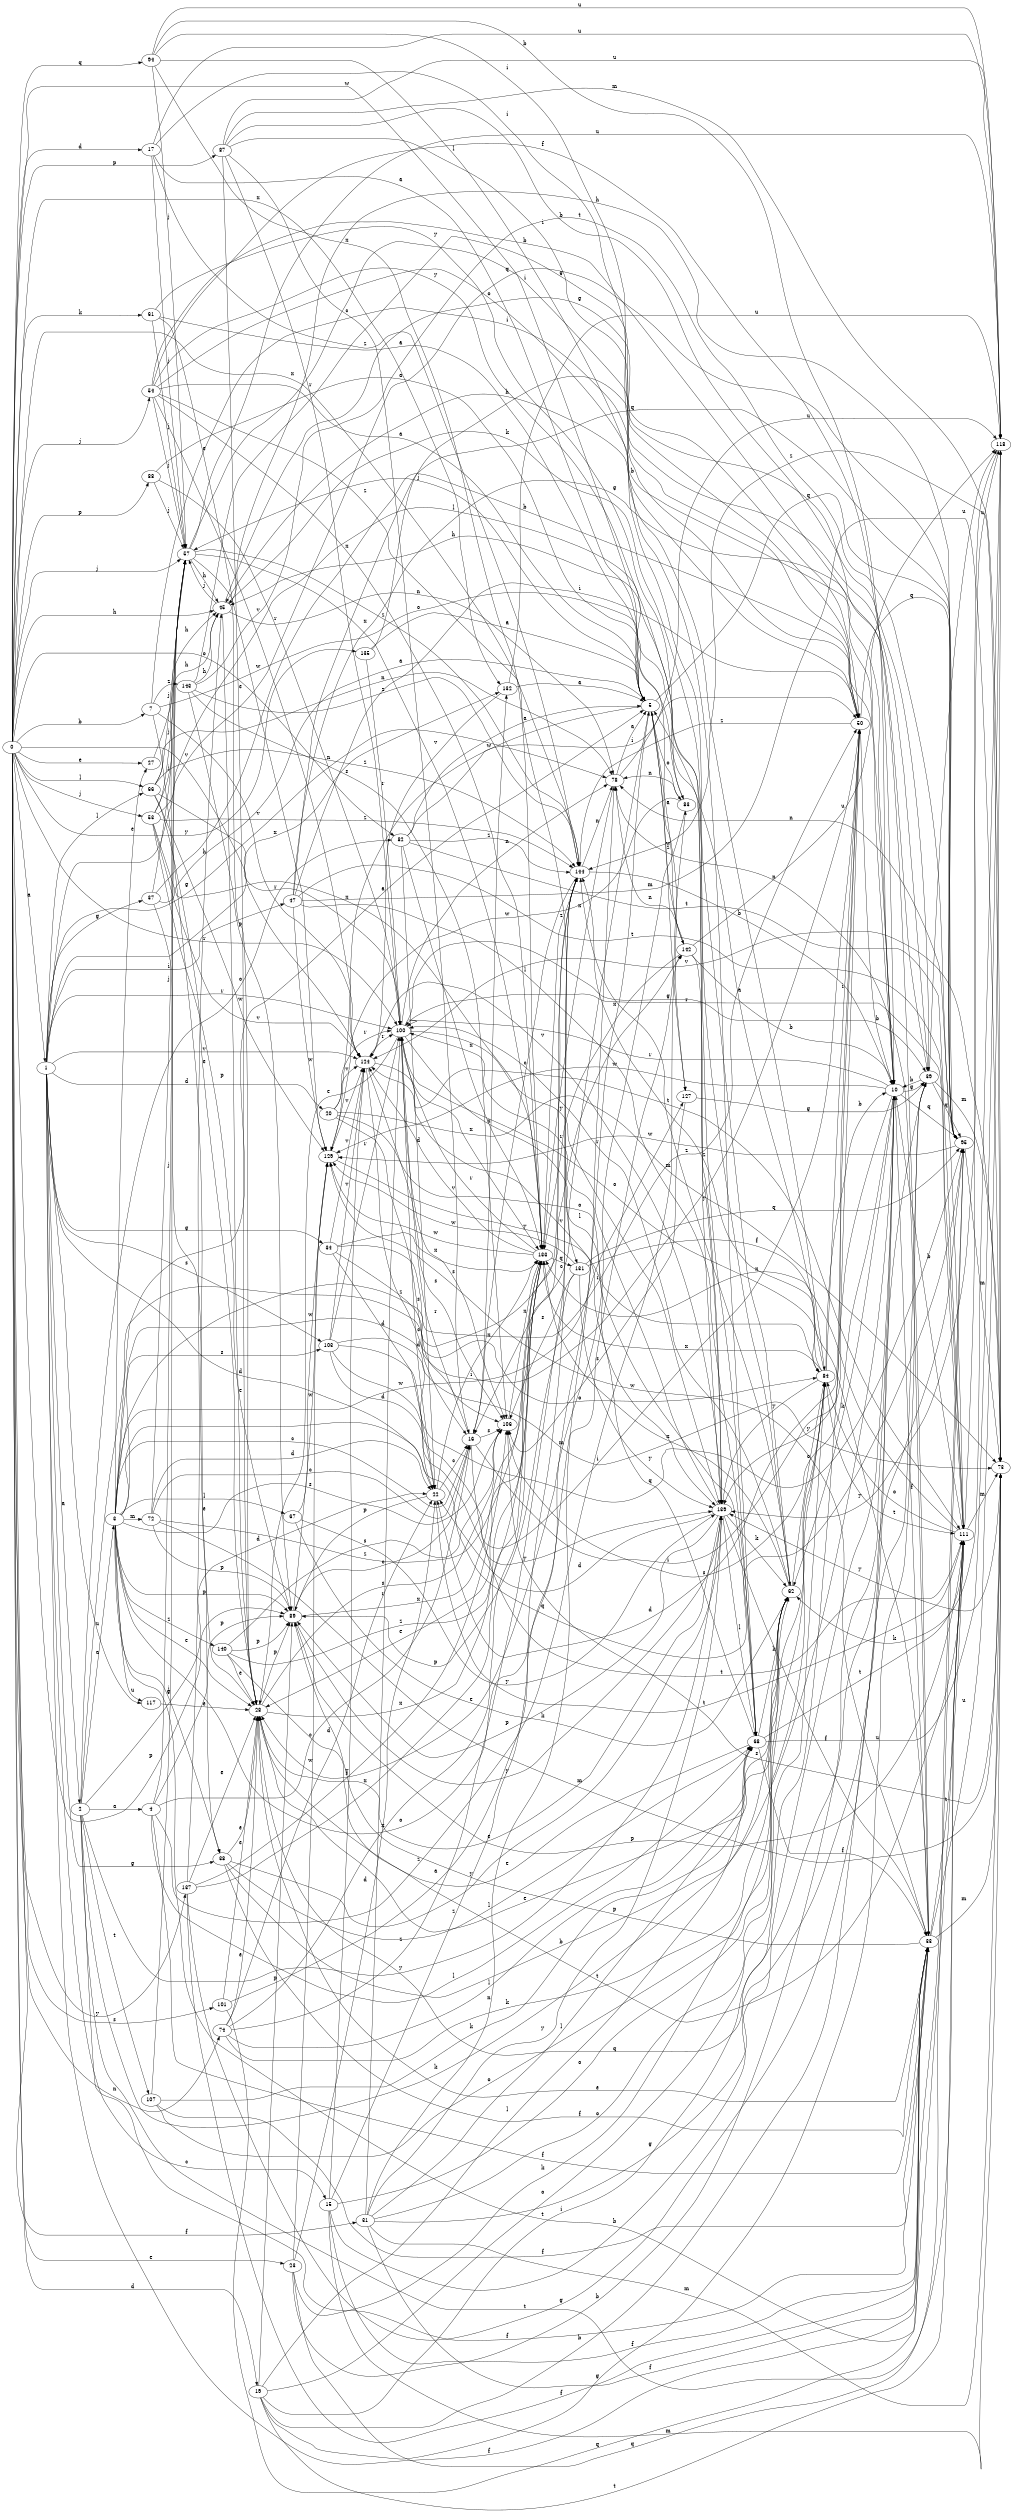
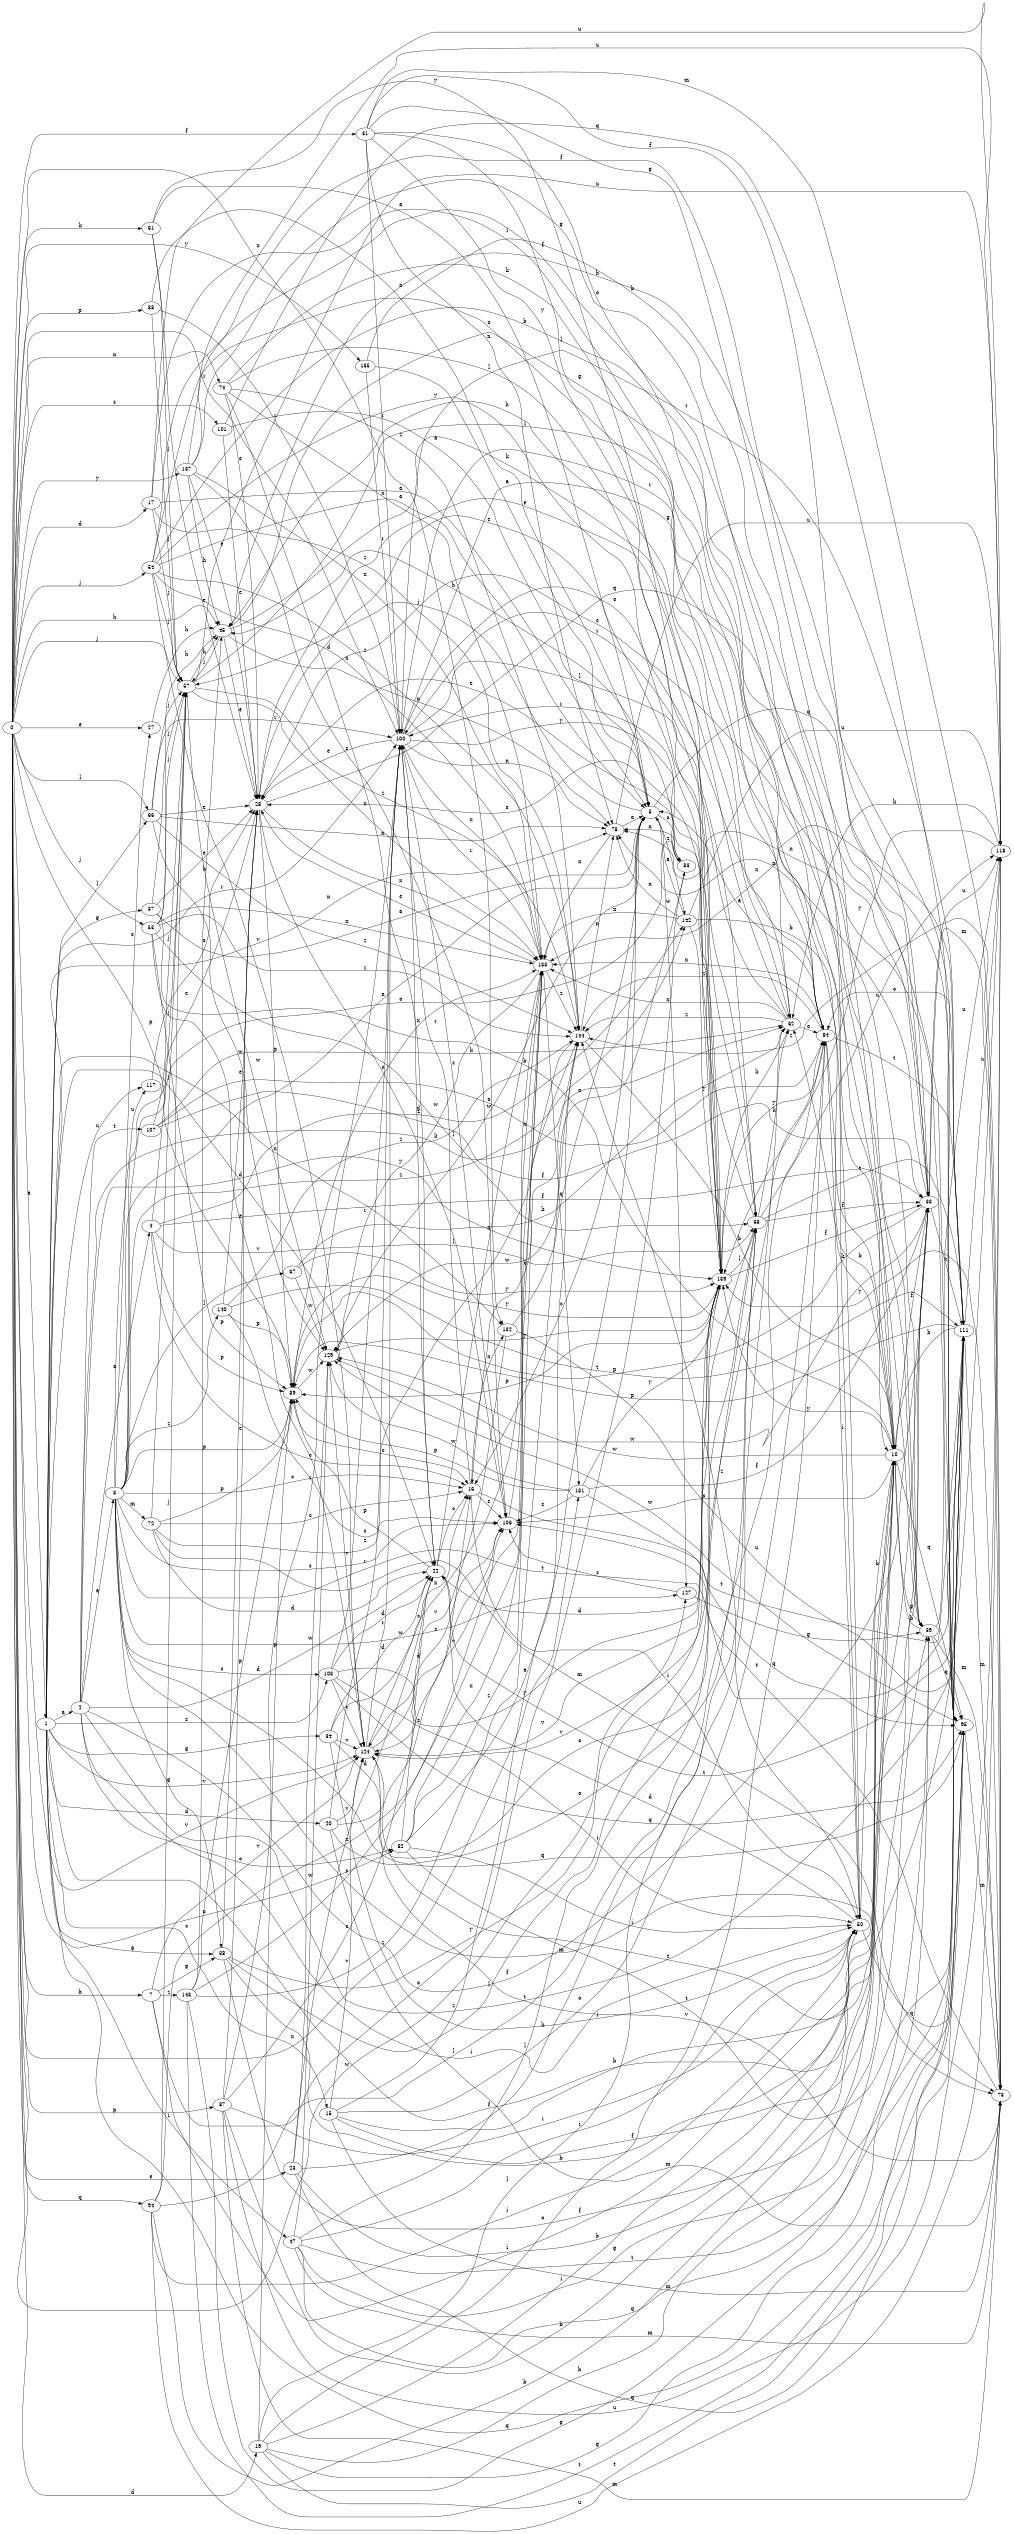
edge "137" -> "118": added, label "u"
